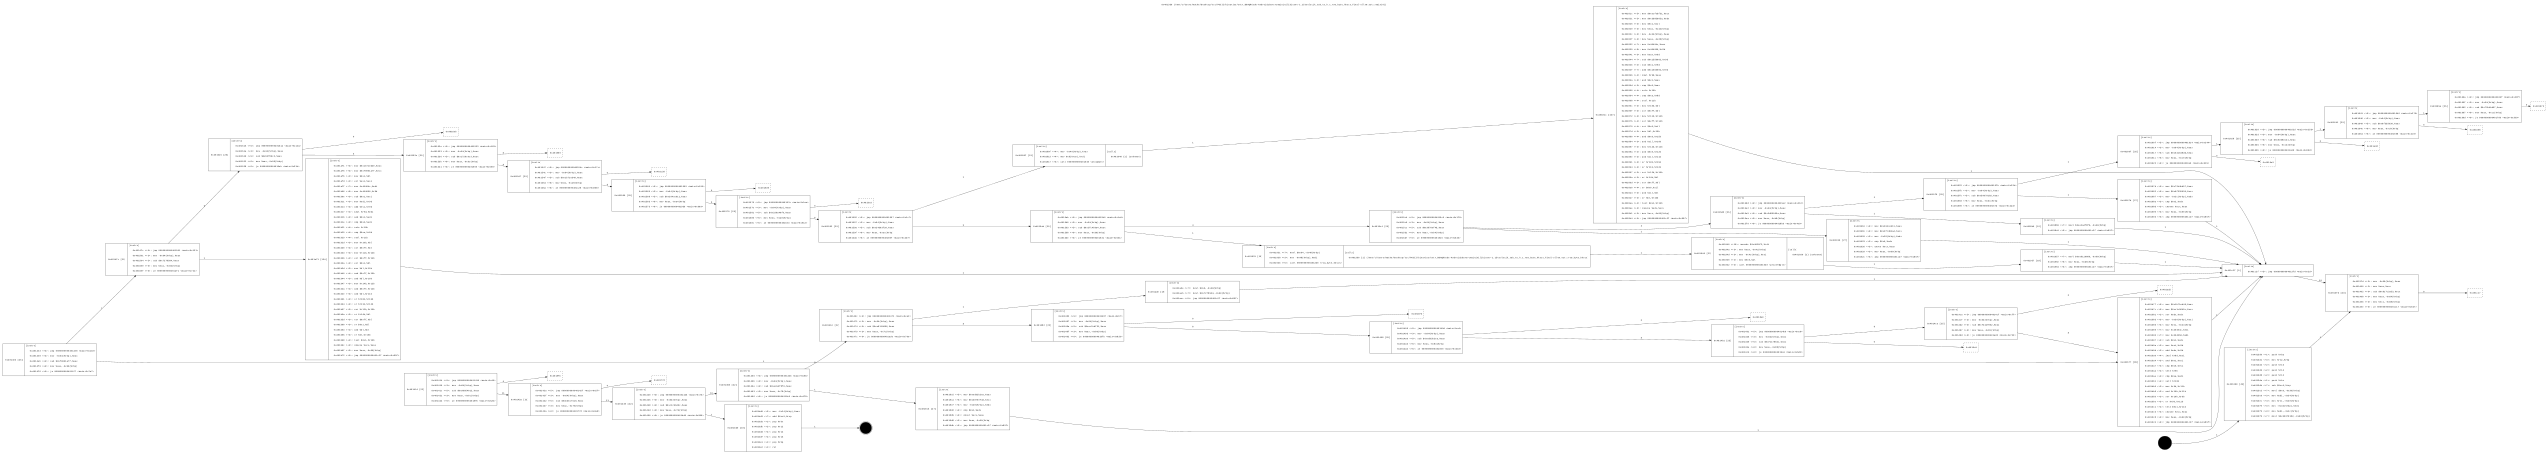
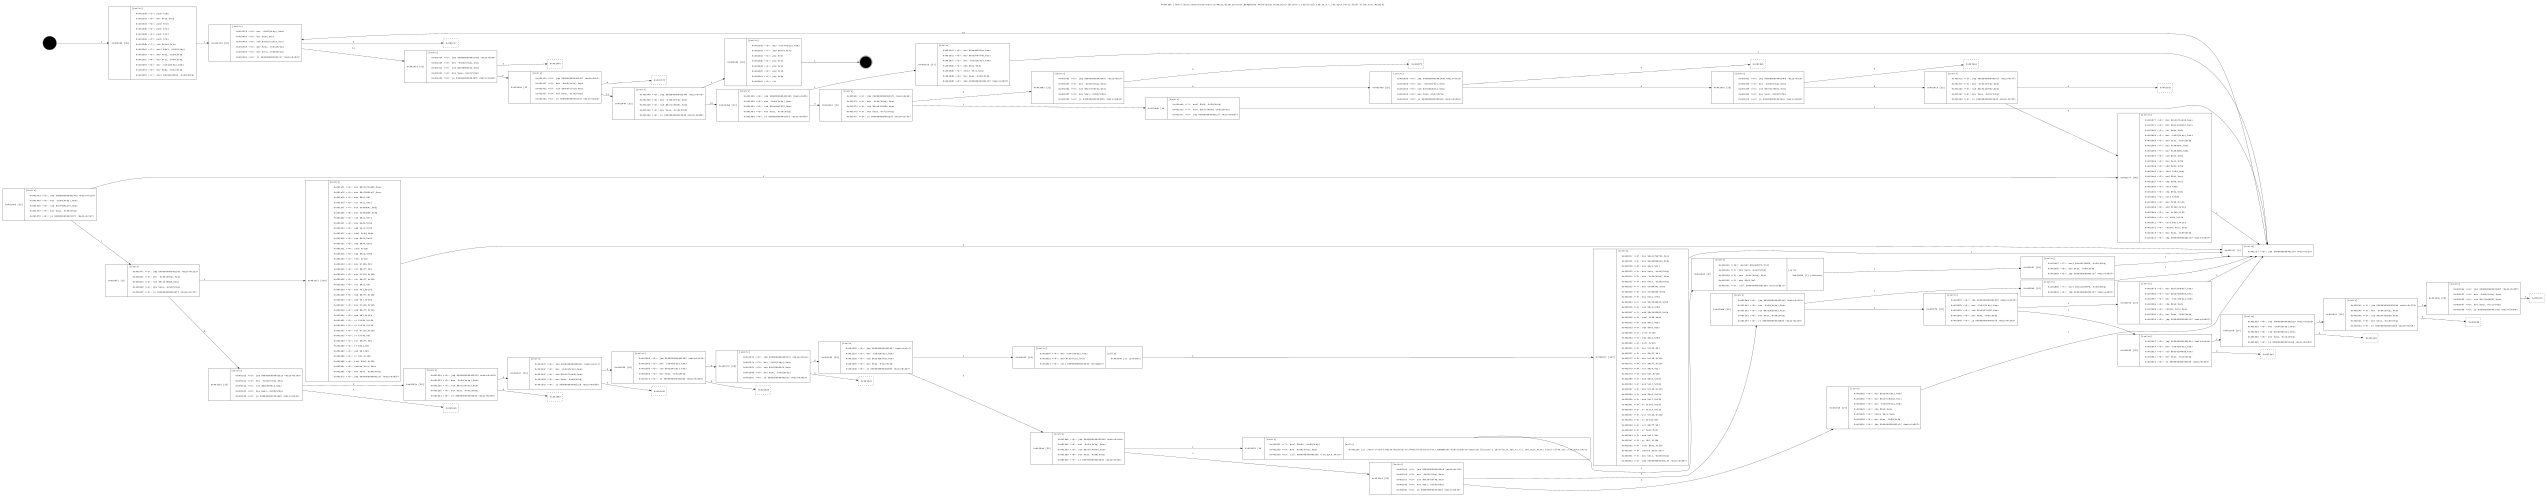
edge "0x4013fd [23]" -> "0x401414 [22]": added, label "11"
